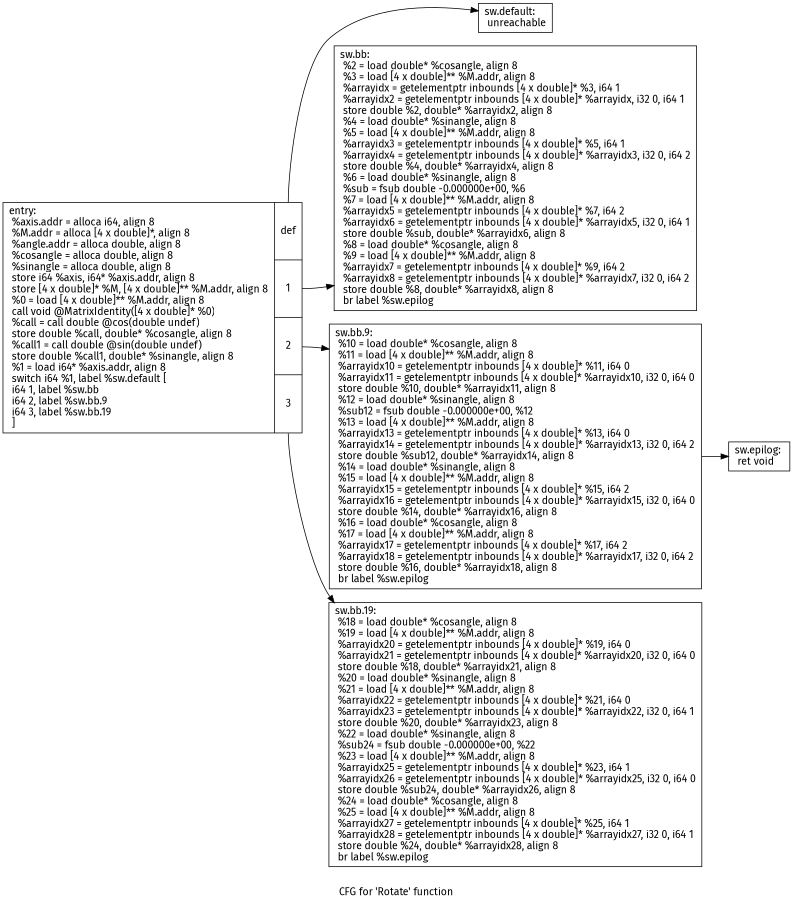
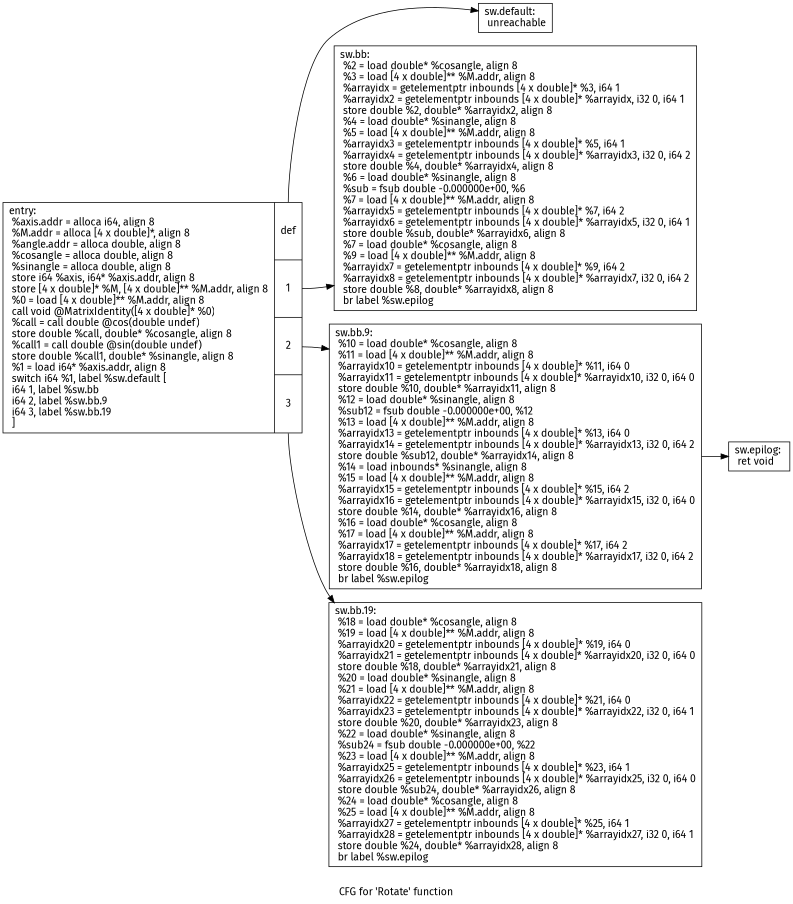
node "sw.bb:": text "%8 = load double* %cosangle, align 8" -> "%7 = load double* %cosangle, align 8"
node "sw.bb.9:": text "%14 = load double* %sinangle, align 8" -> "%14 = load inbounds* %sinangle, align 8"
